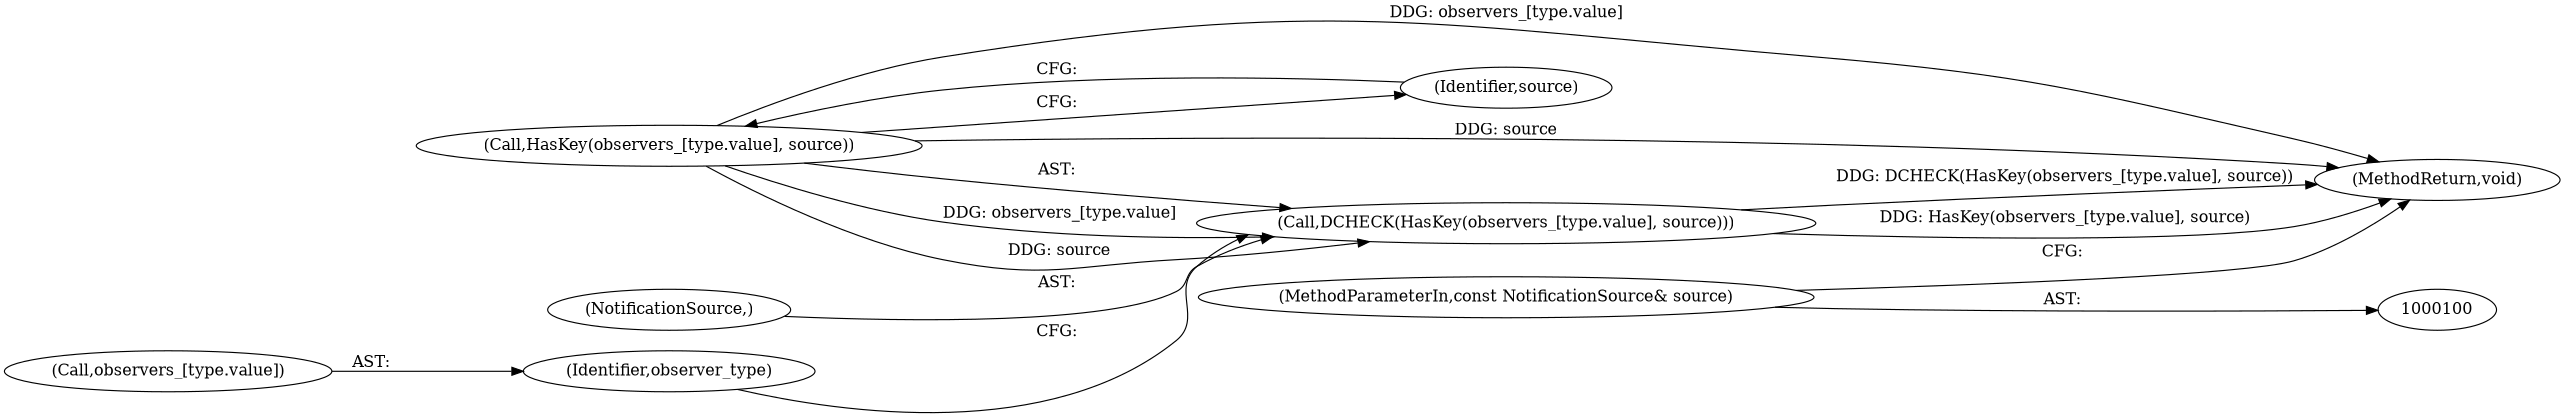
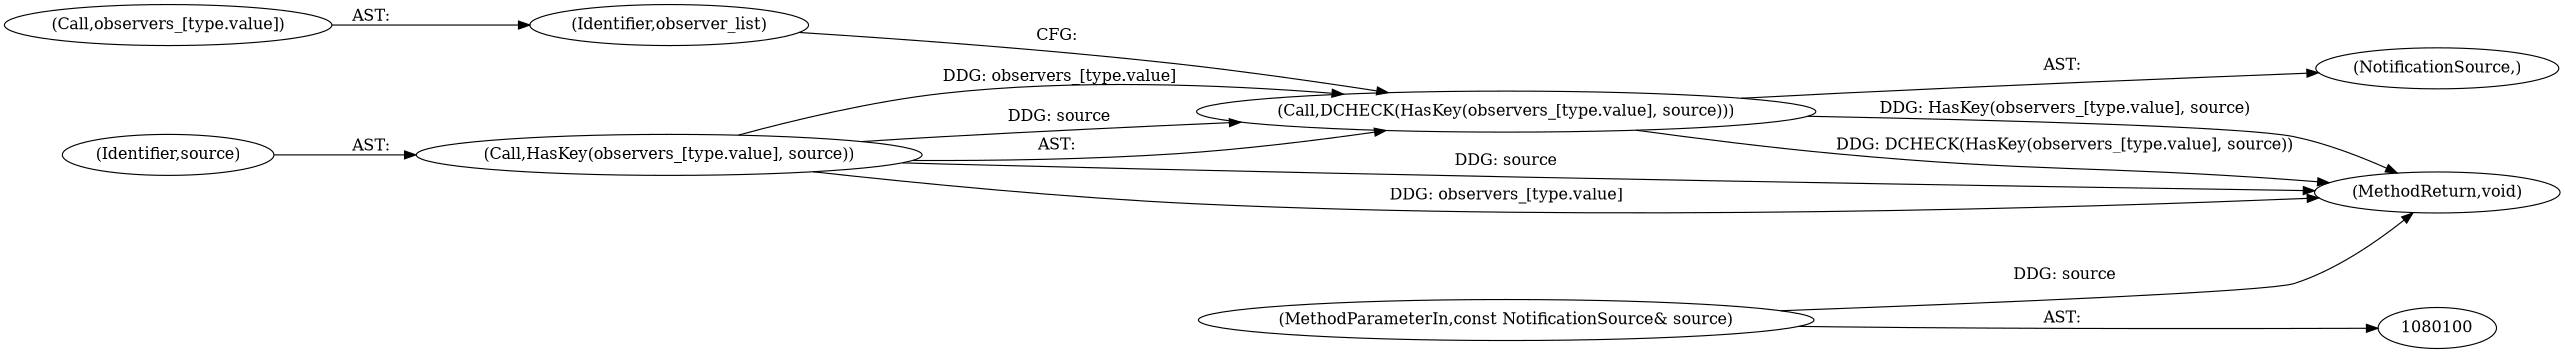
edge "(Identifier,source)" -> "(Call,HasKey(observers_[type.value], source))": label "CFG: " -> "AST: "
edge "(Call,HasKey(observers_[type.value], source))" -> "(Identifier,source)": removed, label "CFG:"
edge "(MethodParameterIn,const NotificationSource& source)" -> "(MethodReturn,void)": label "CFG: " -> "DDG: source"
node "1000100": label "1000100" -> "1080100"
edge "(NotificationSource,)" -> "(Call,DCHECK(HasKey(observers_[type.value], source)))": reversed
node "(Identifier,observer_type)": label "(Identifier,observer_type)" -> "(Identifier,observer_list)"
